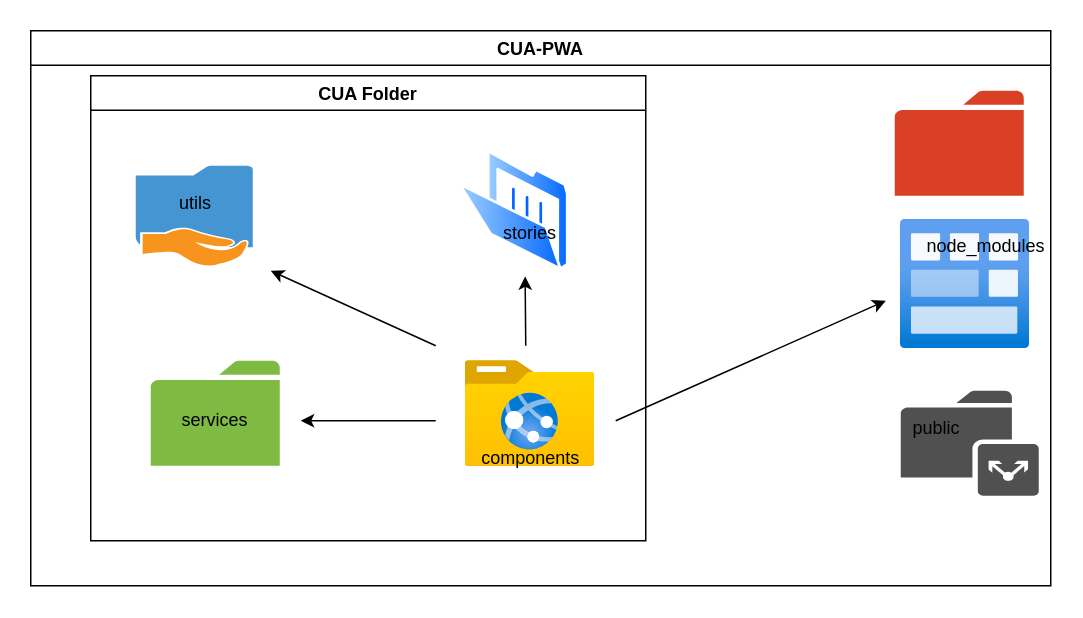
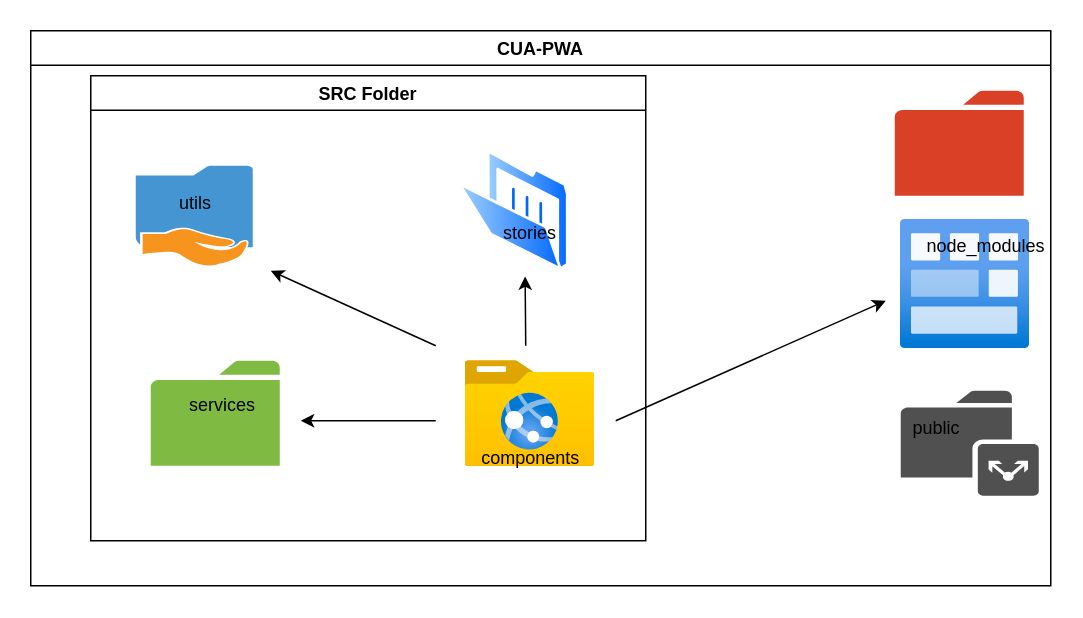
node "CUA Folder": label "CUA Folder" -> "SRC Folder"
node "services": moved (215, 421) -> (223, 406)
